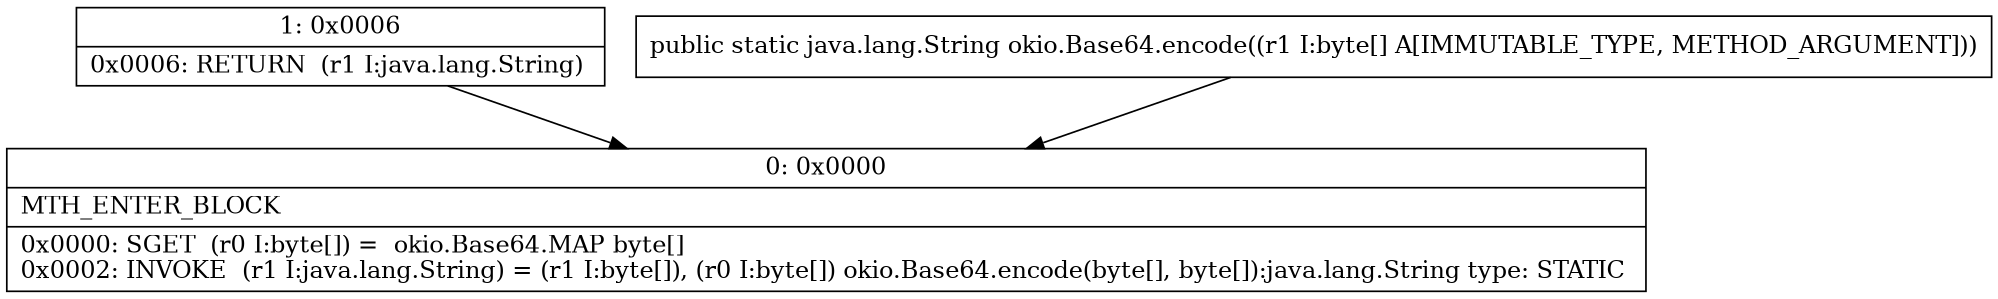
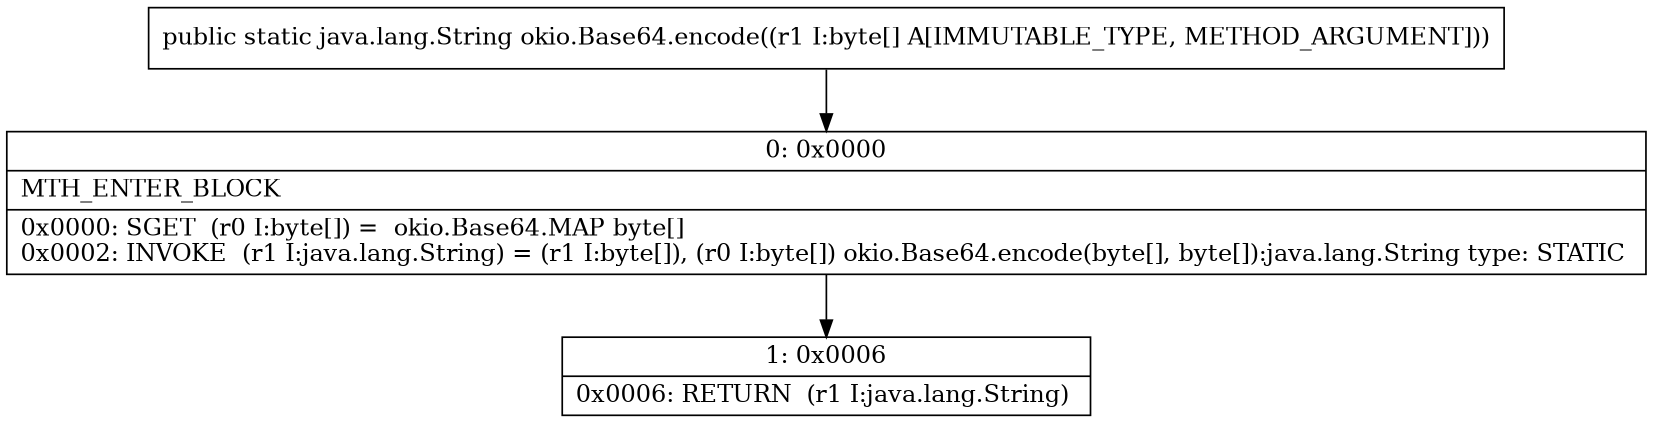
edge "1: 0x0006" -> "0: 0x0000": reversed
